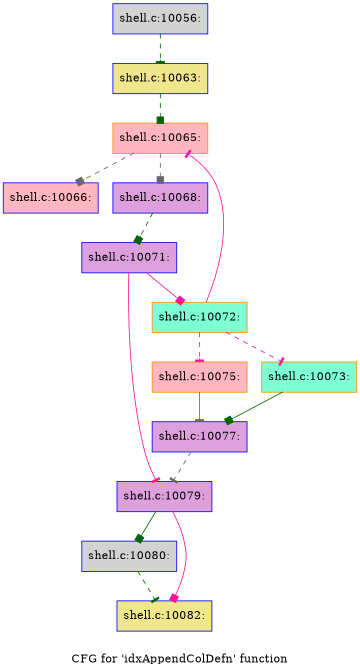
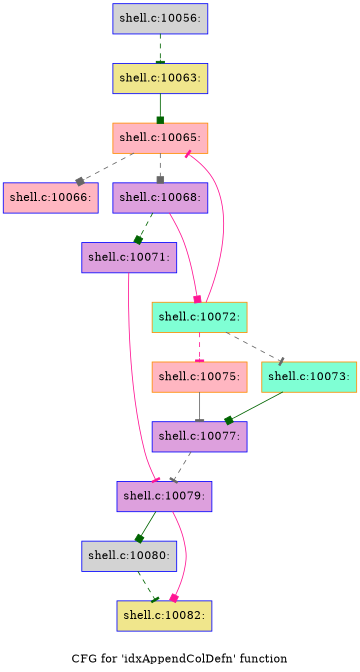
edge "shell.c:10063:" -> "shell.c:10065:": style dashed -> solid
edge "shell.c:10071:" -> "shell.c:10072:": now "shell.c:10068:" -> "shell.c:10072:"
edge "shell.c:10072:" -> "shell.c:10073:": color deeppink -> gray40
